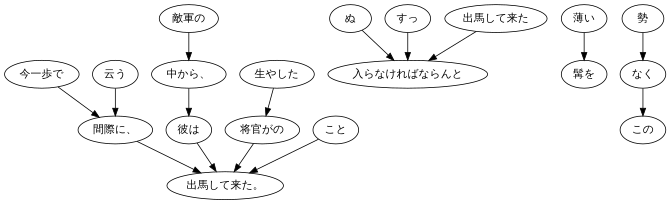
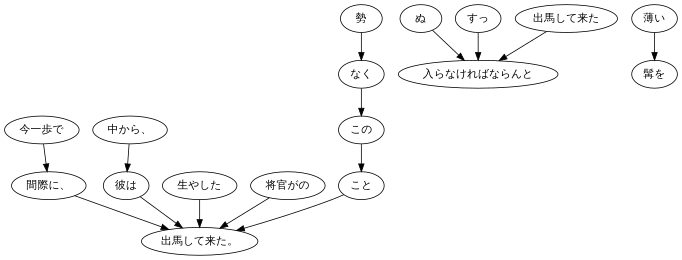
node "敵軍の": removed
node "云う": removed
edge "生やした" -> "将官がの": now "生やした" -> "出馬して来た。"
edge "この" -> "こと": added
